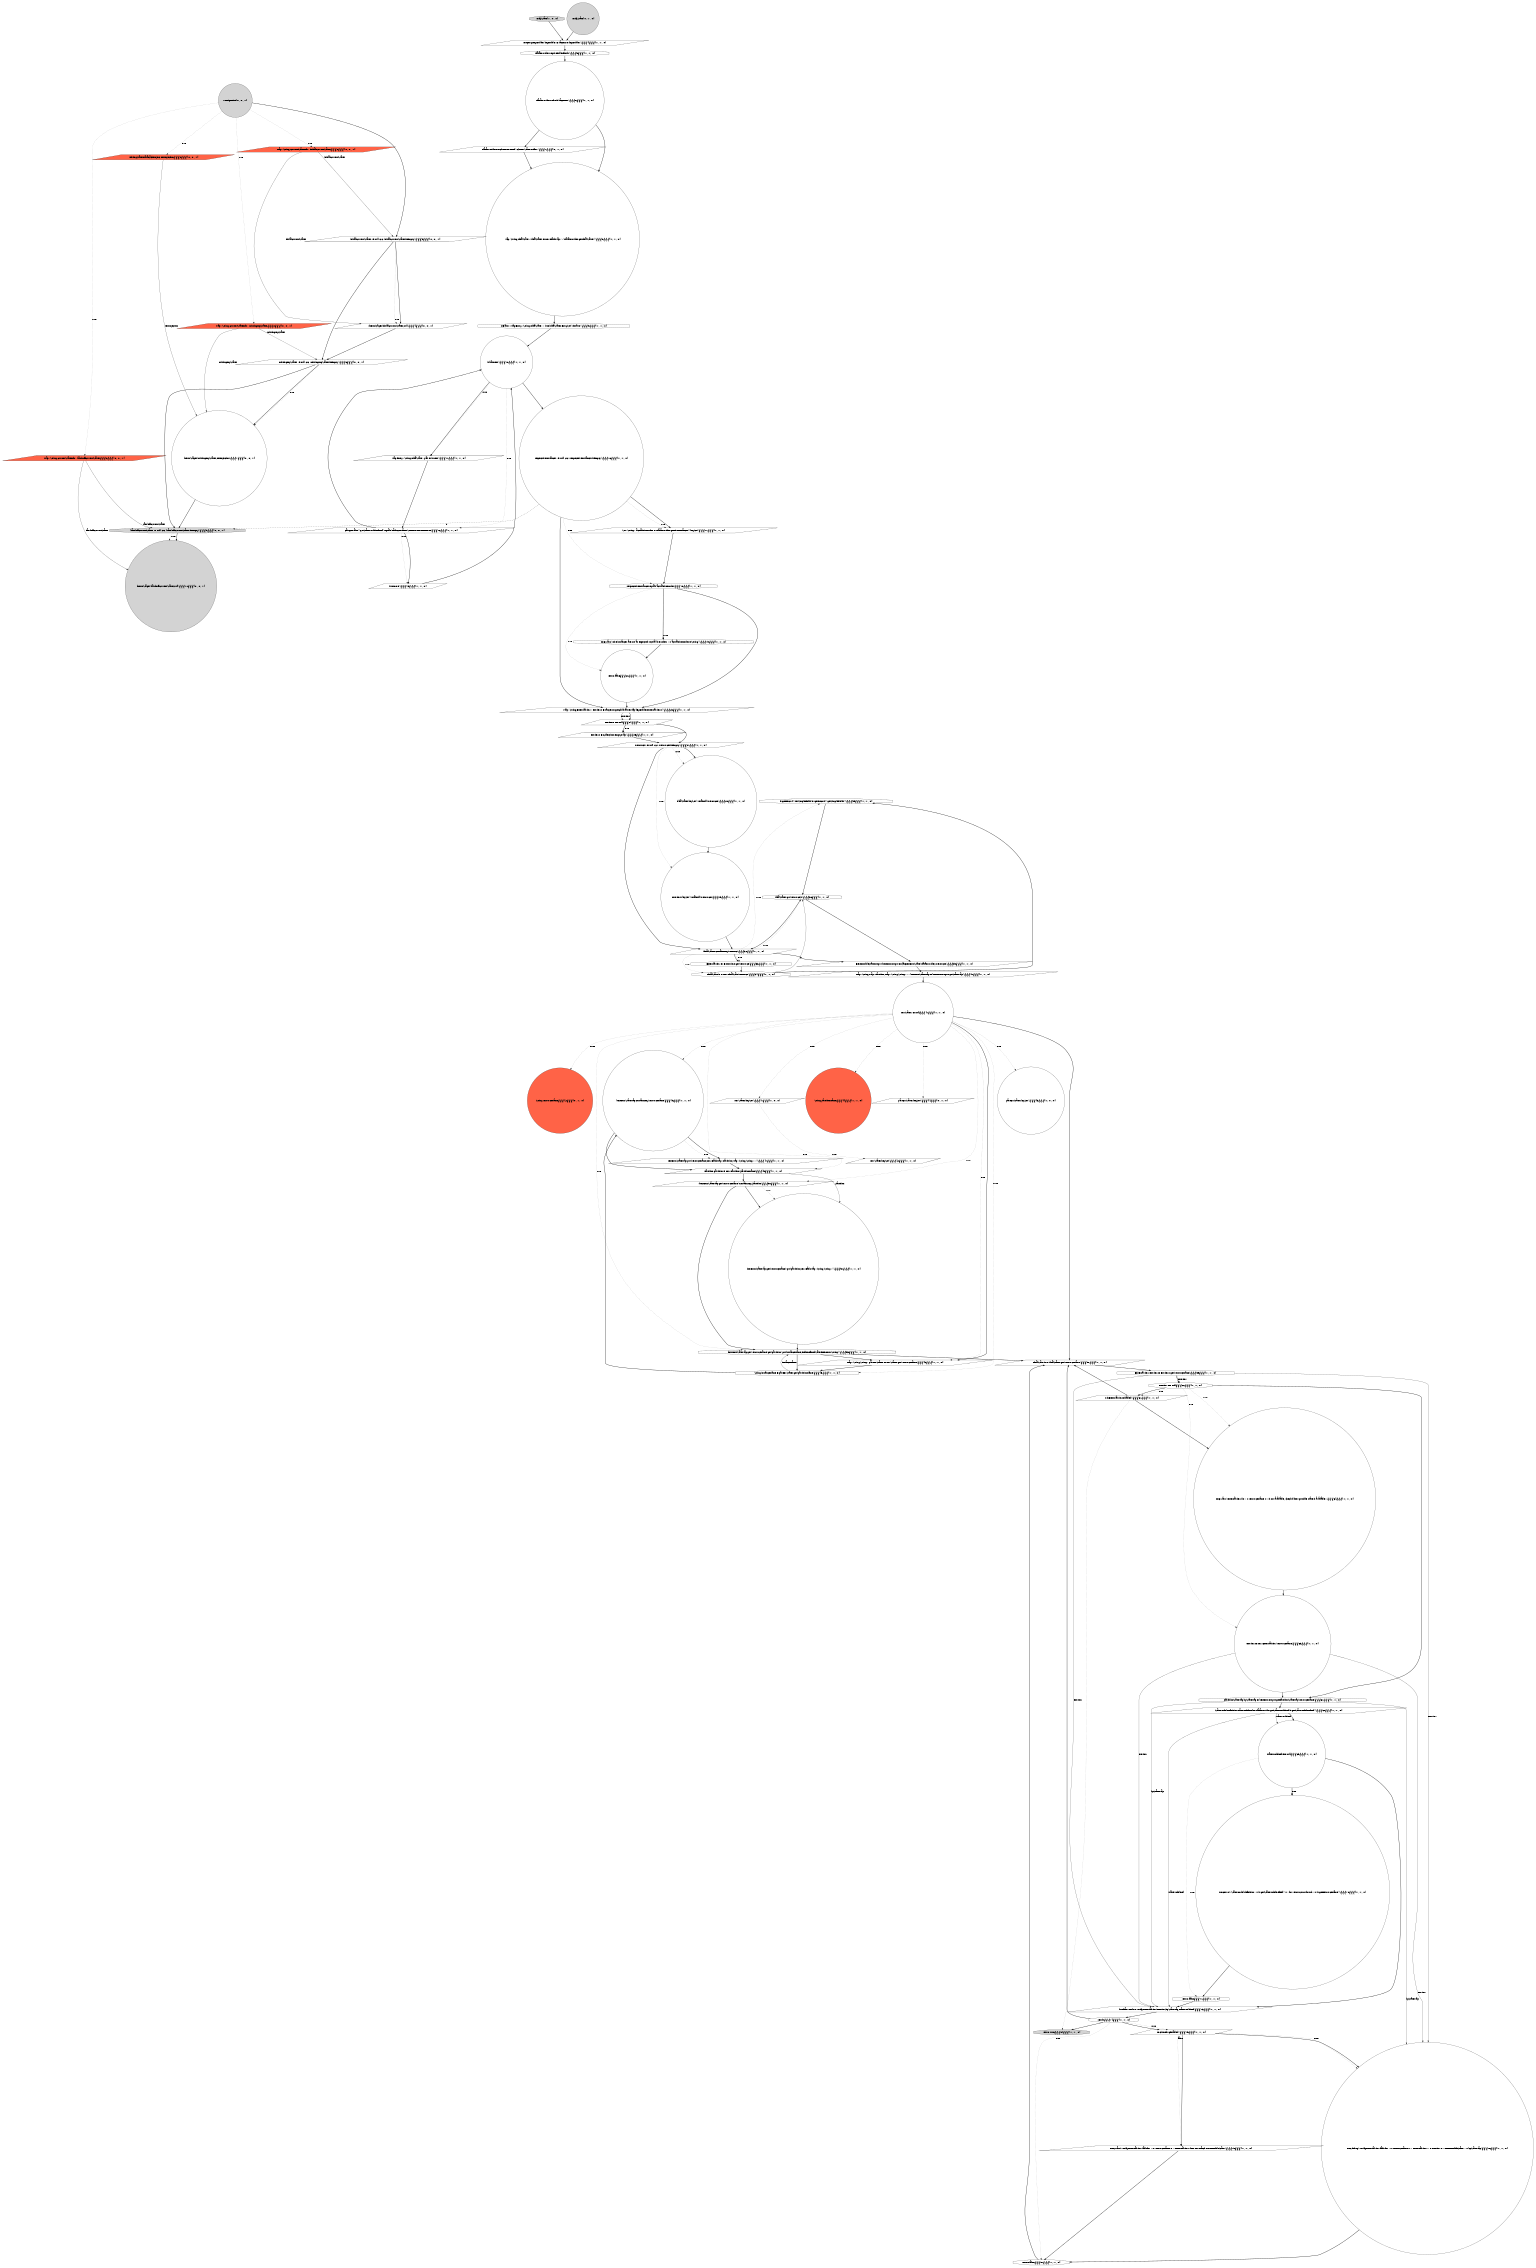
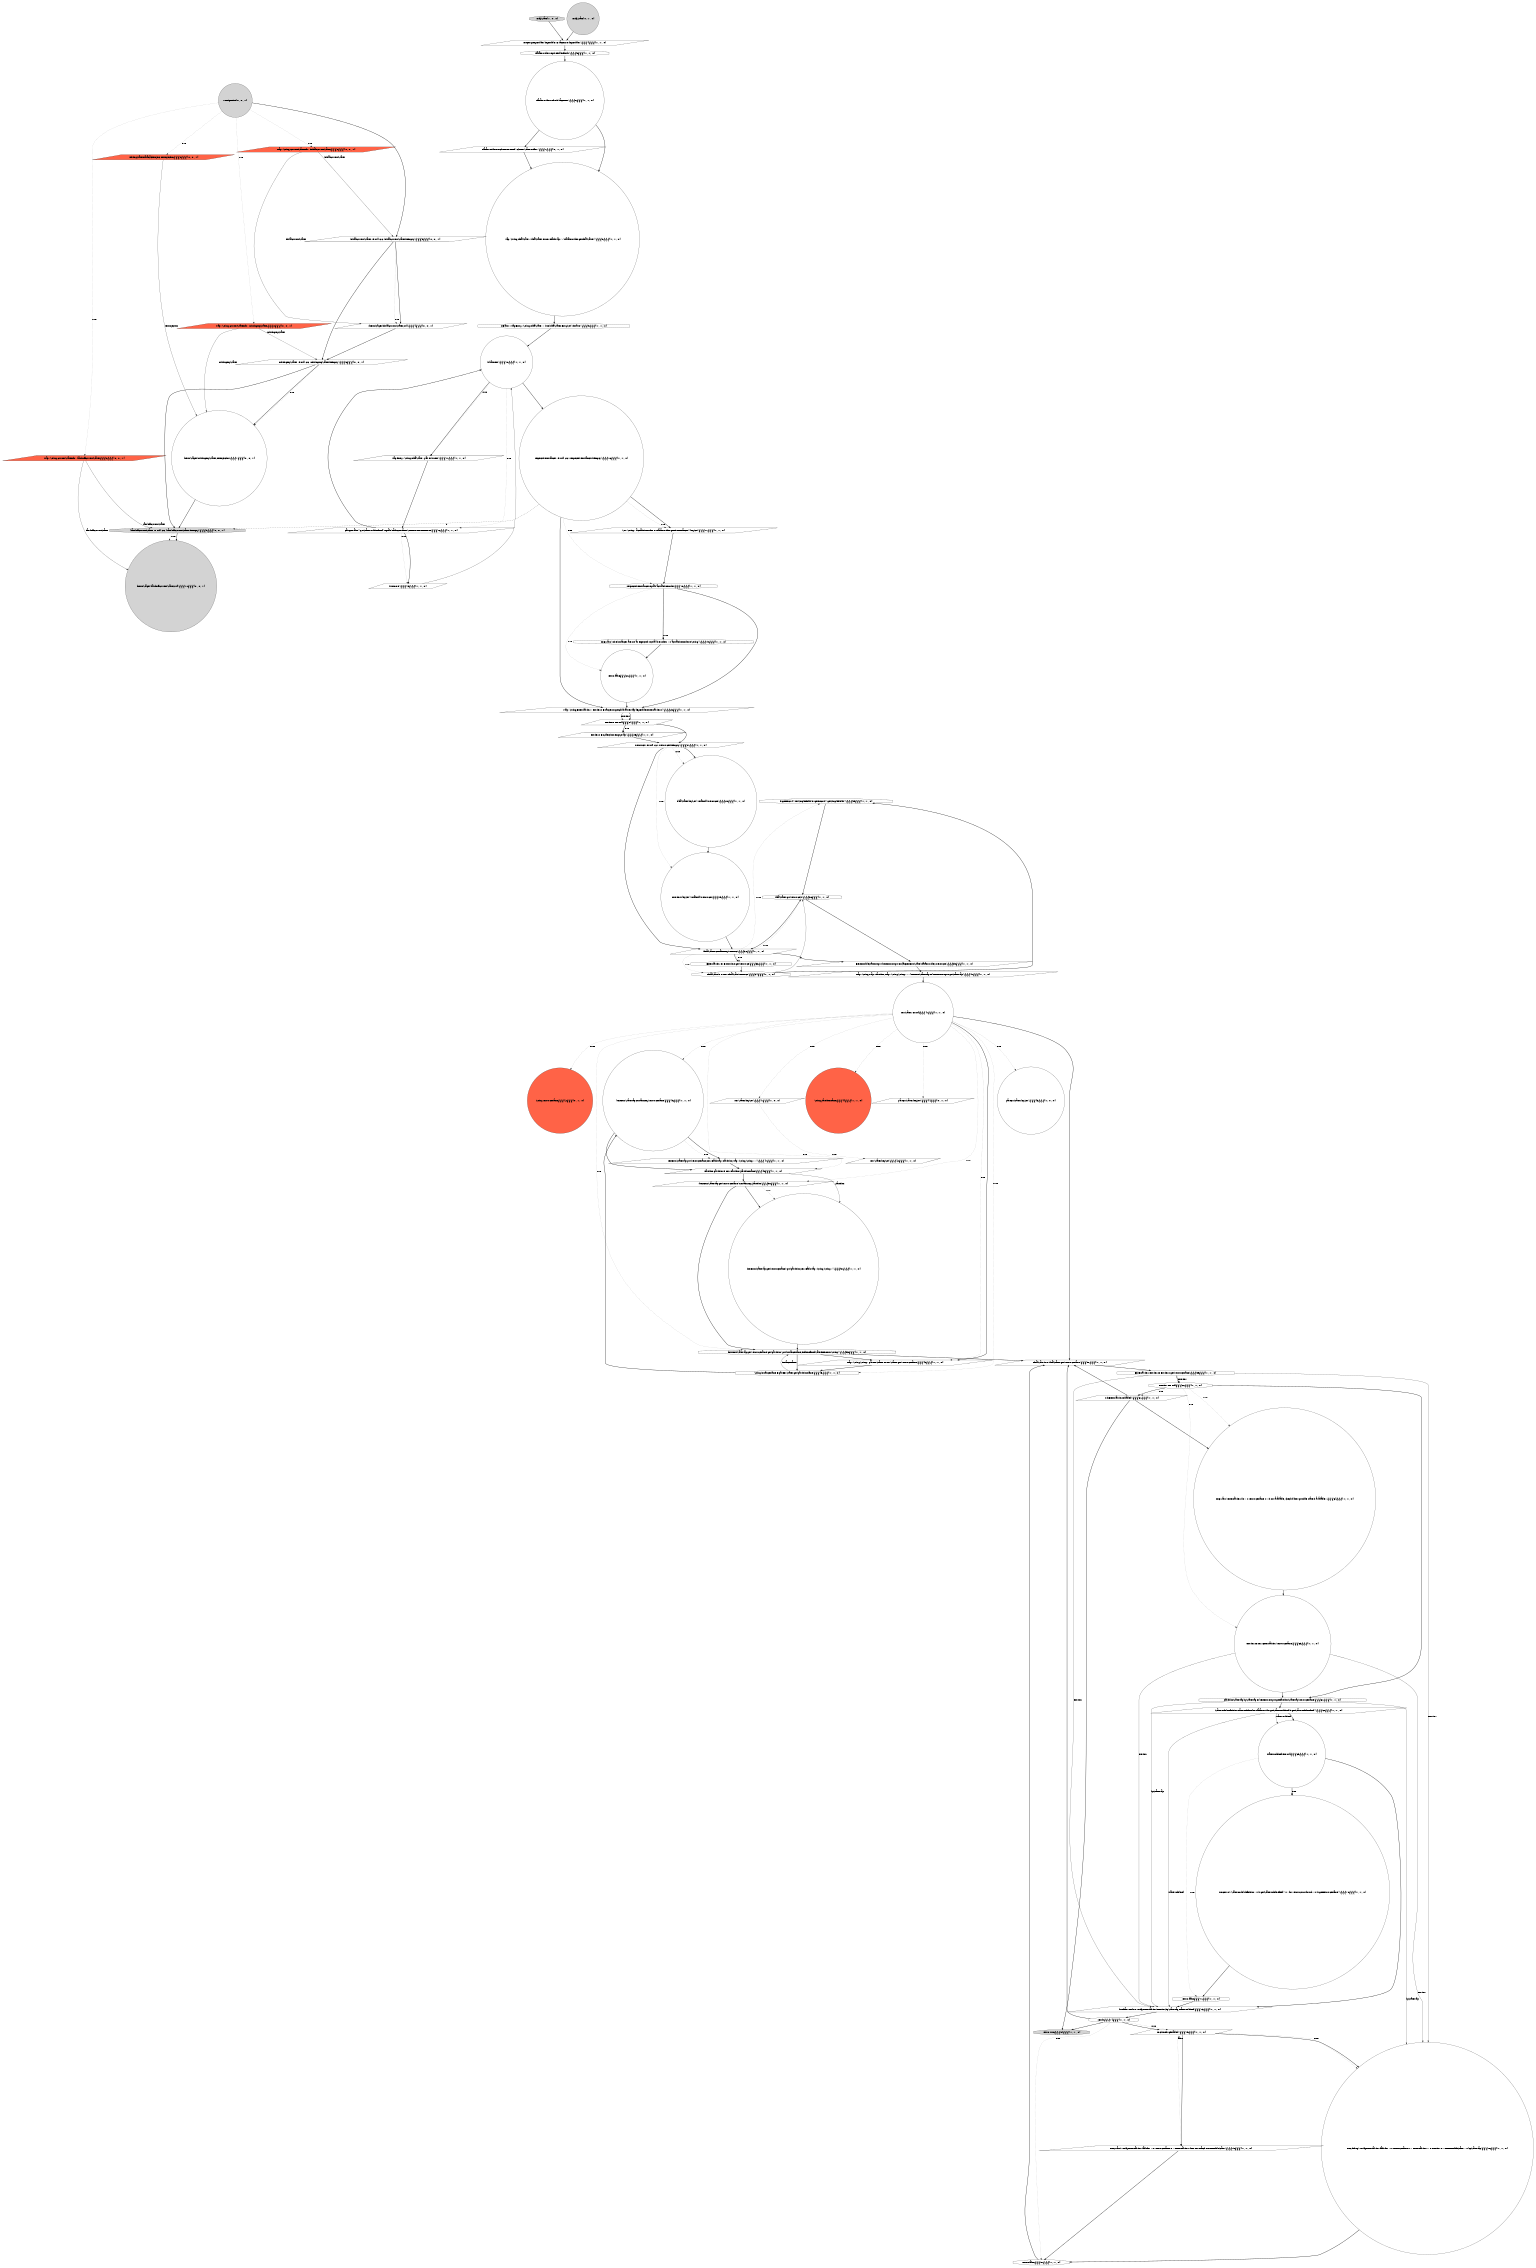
edge "it.remove()@@@13@@@['1', '1', '0']" -> "it.hasNext()@@@10@@@['1', '1', '0']": style bold -> solid
edge "is.isExternalViewDisabled()@@@61@@@['1', '1', '0']" -> "return true@@@84@@@['1', '1', '0']": style dotted -> bold
